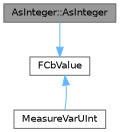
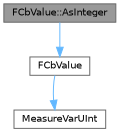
node "AsInteger::AsInteger": label "AsInteger::AsInteger" -> "FCbValue::AsInteger"
edge "MeasureVarUInt" -> "FCbValue": reversed
